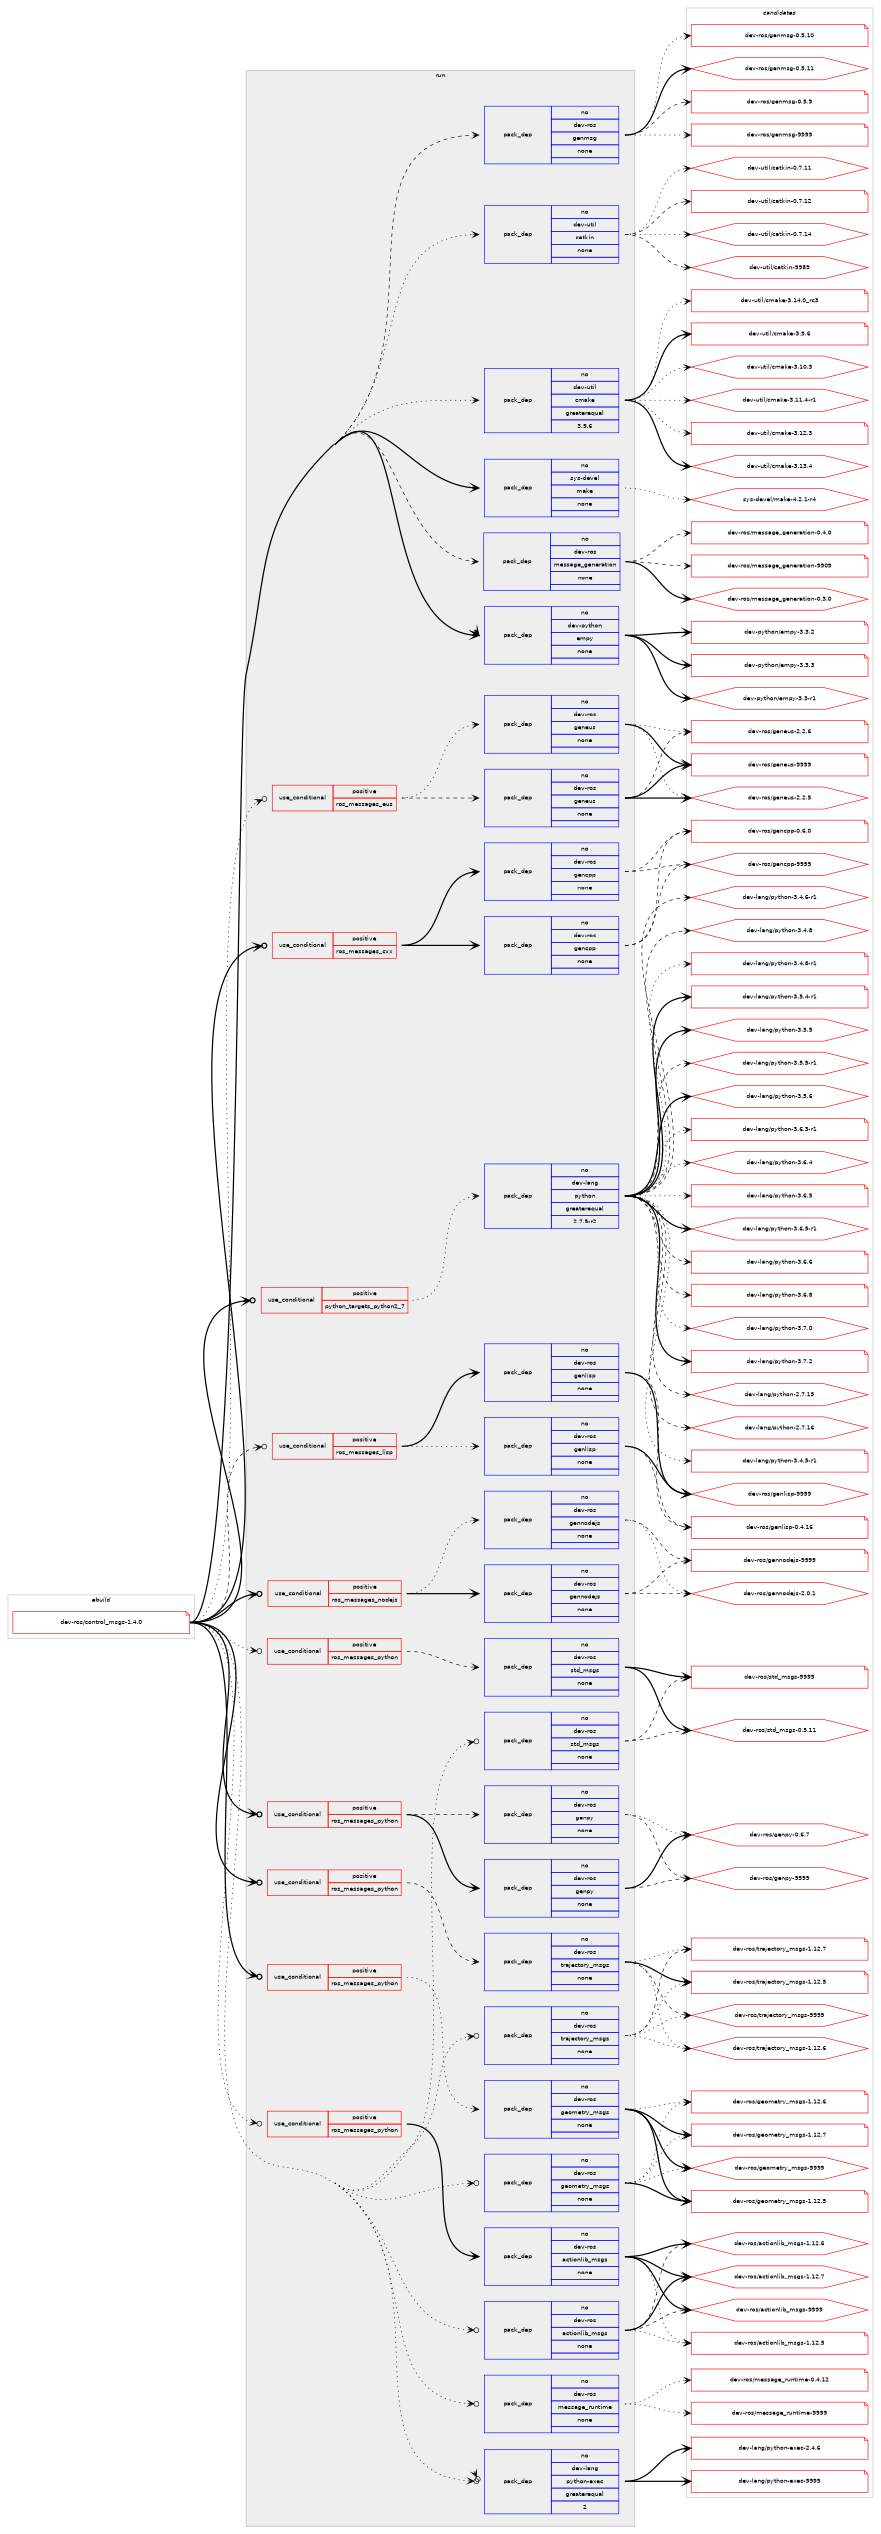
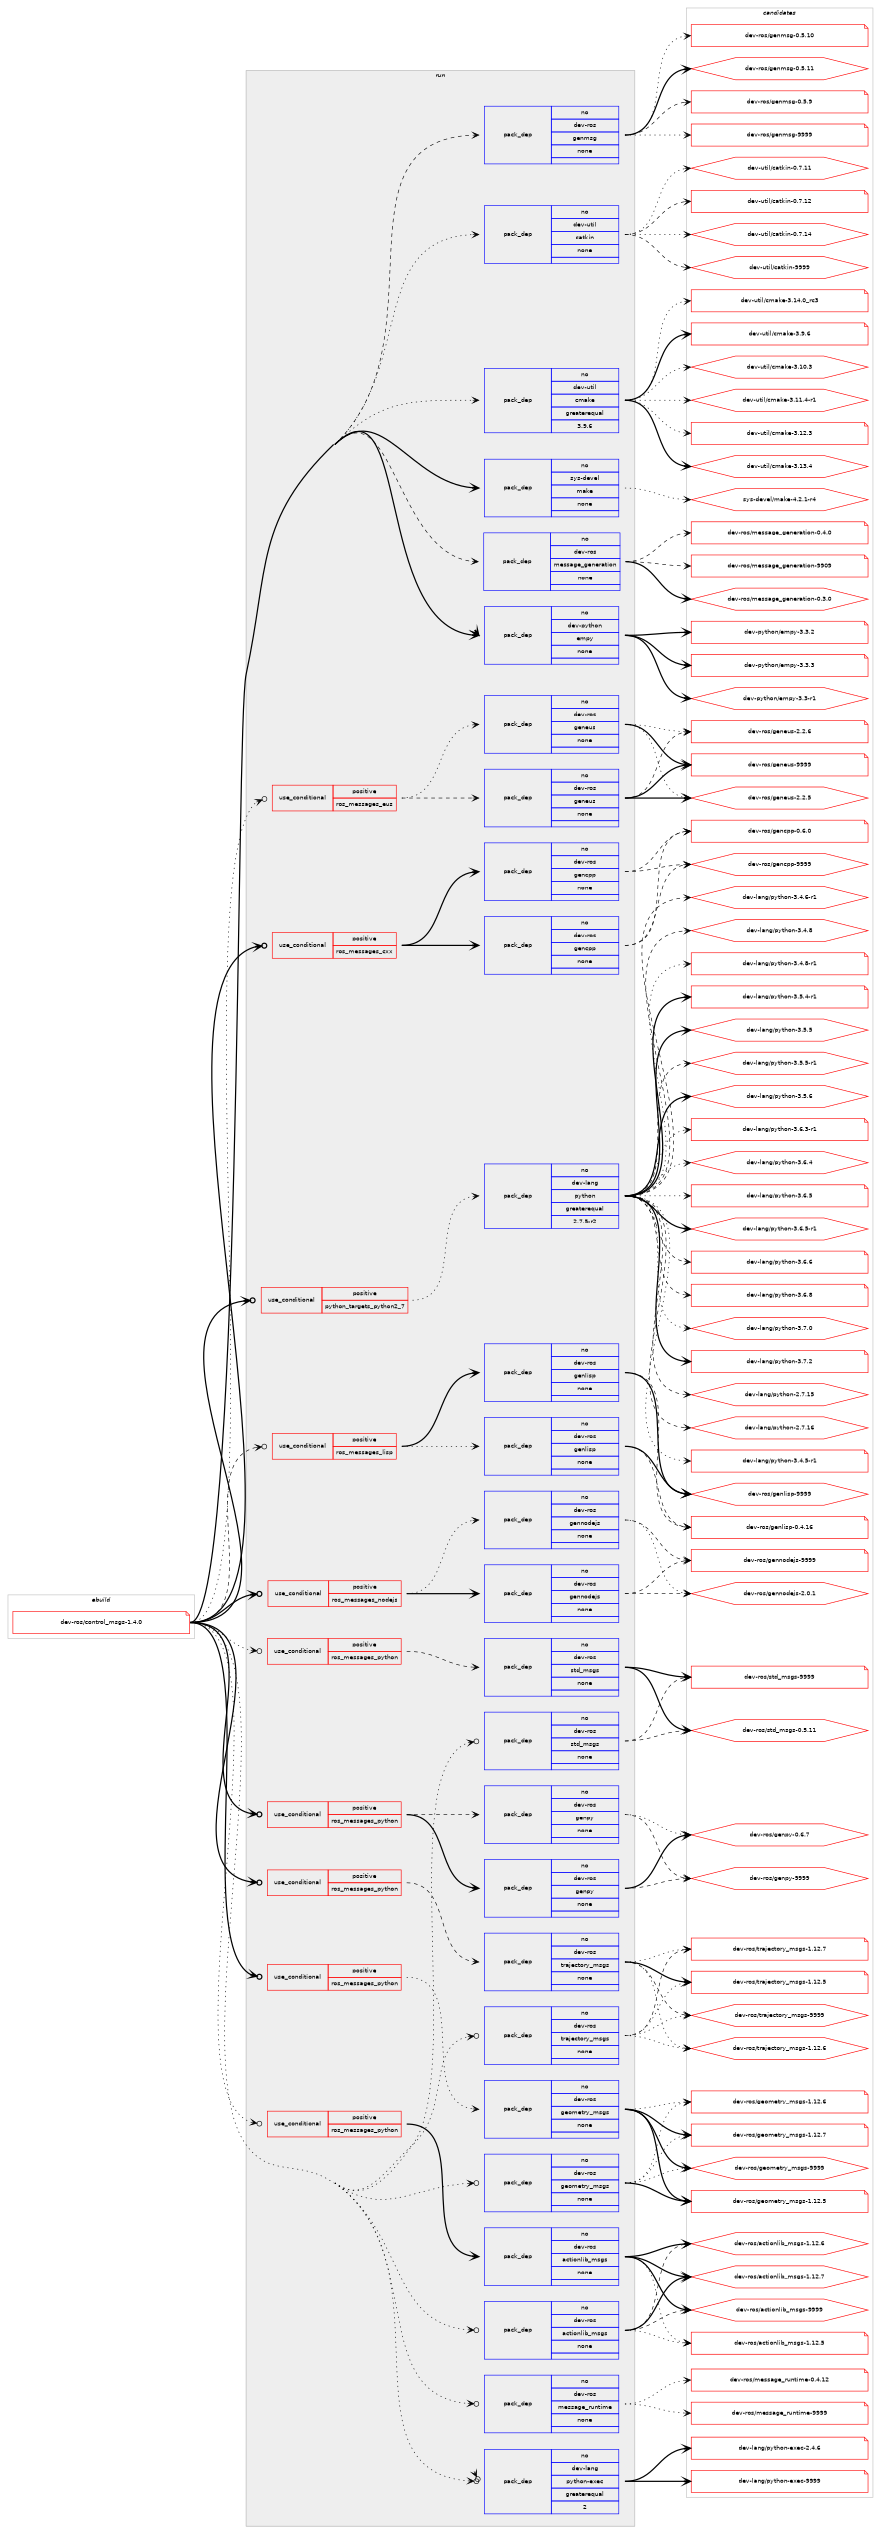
node "dev-util/catkin-9989": label "dev-util/catkin-9989" -> "dev-util/catkin-9999"
